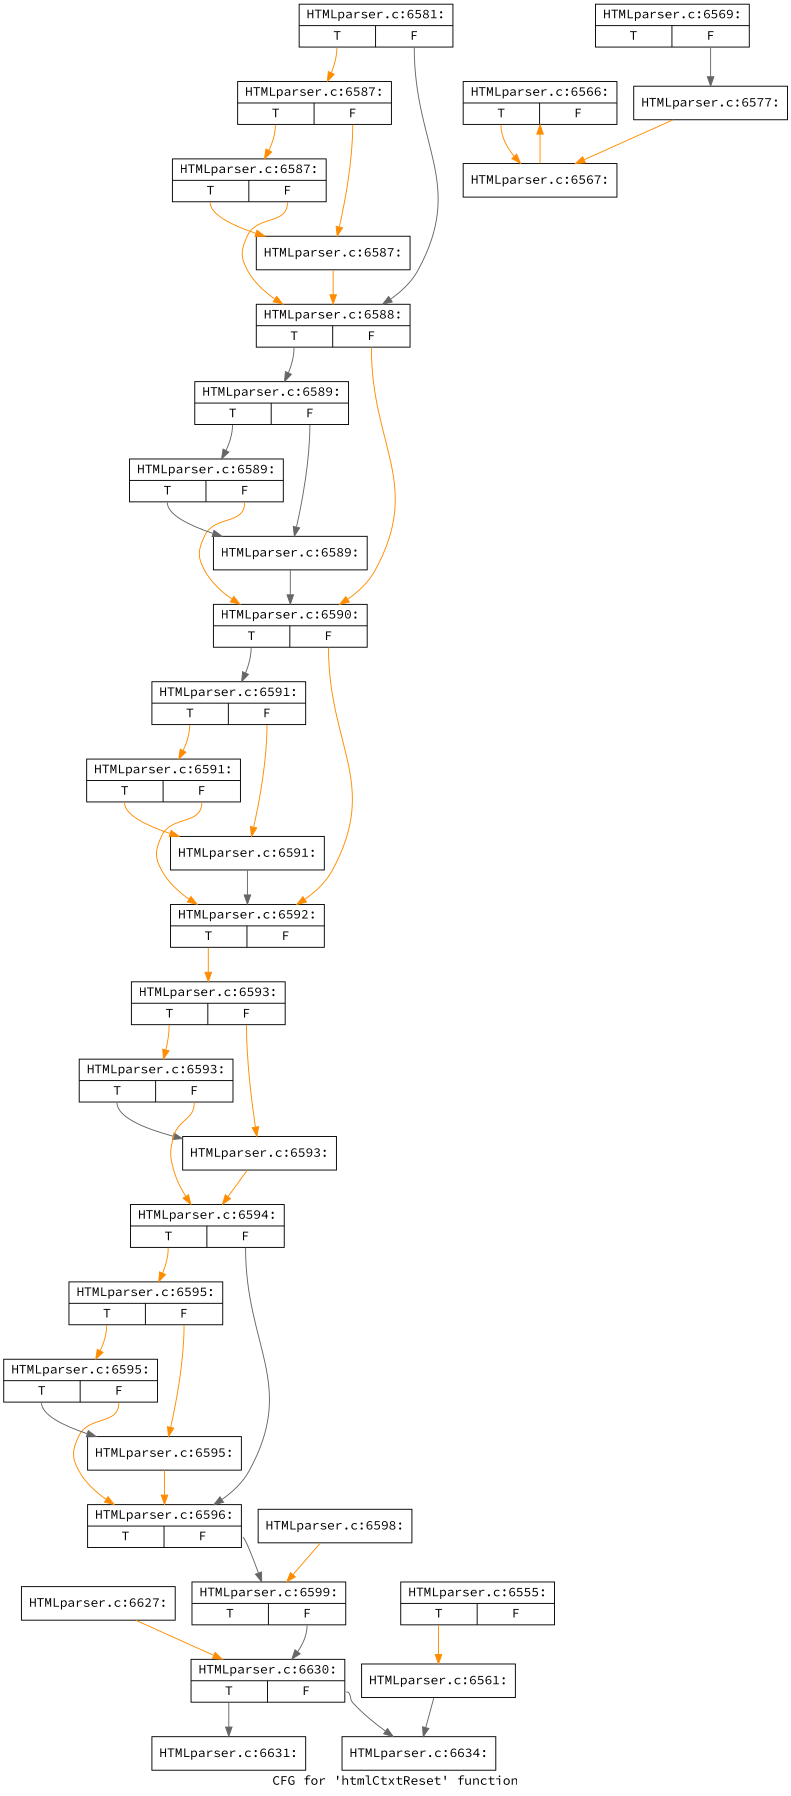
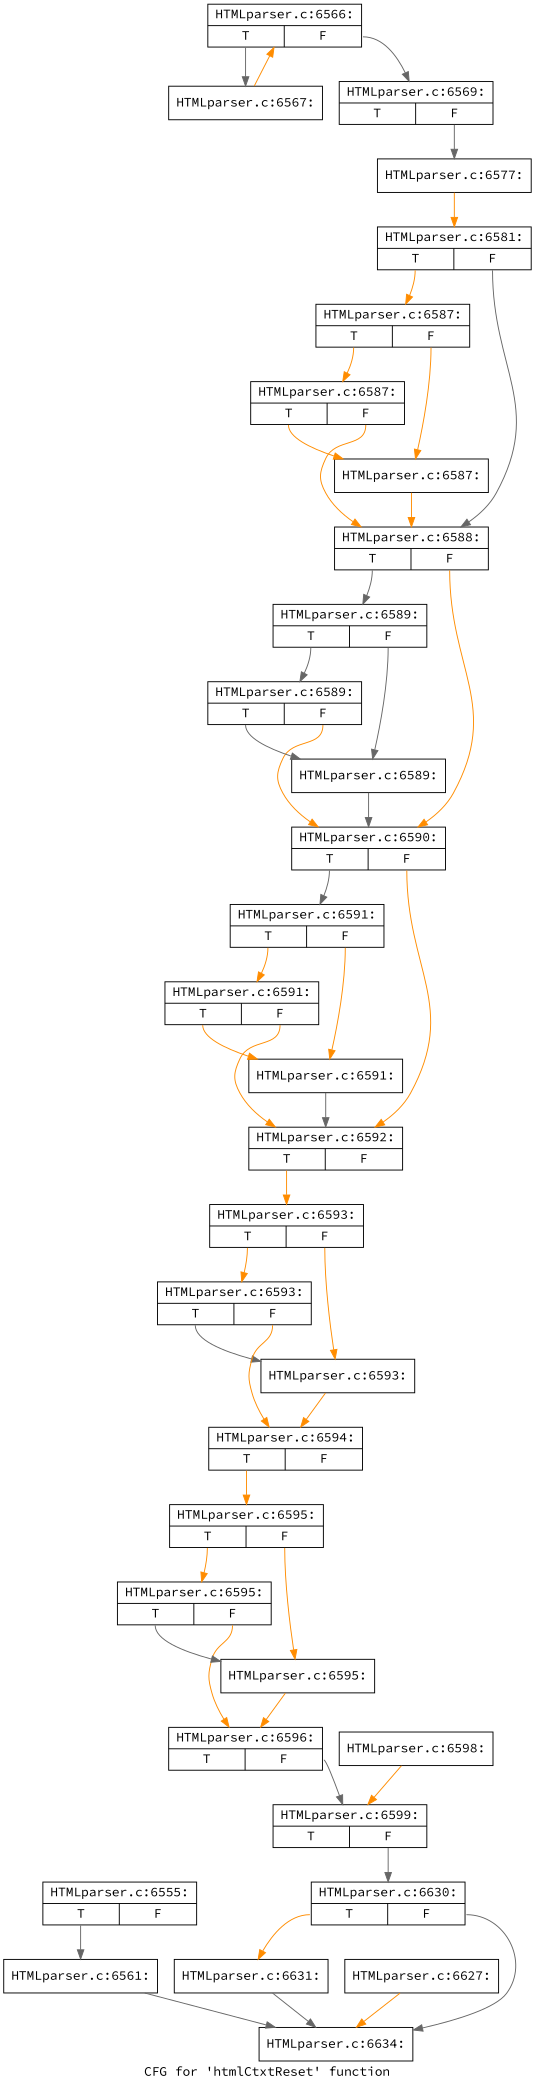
edge "HTMLparser.c:6566:" -> "HTMLparser.c:6569:": added
edge "HTMLparser.c:6577:" -> "HTMLparser.c:6567:": now "HTMLparser.c:6577:" -> "HTMLparser.c:6581:"
edge "HTMLparser.c:6566:" -> "HTMLparser.c:6567:": color darkorange -> gray40
edge "HTMLparser.c:6594:" -> "HTMLparser.c:6596:": removed
edge "HTMLparser.c:6627:" -> "HTMLparser.c:6630:": now "HTMLparser.c:6627:" -> "HTMLparser.c:6634:"
edge "HTMLparser.c:6555:" -> "HTMLparser.c:6561:": color darkorange -> gray40
edge "HTMLparser.c:6630:" -> "HTMLparser.c:6631:": color gray40 -> darkorange
edge "HTMLparser.c:6631:" -> "HTMLparser.c:6634:": added
